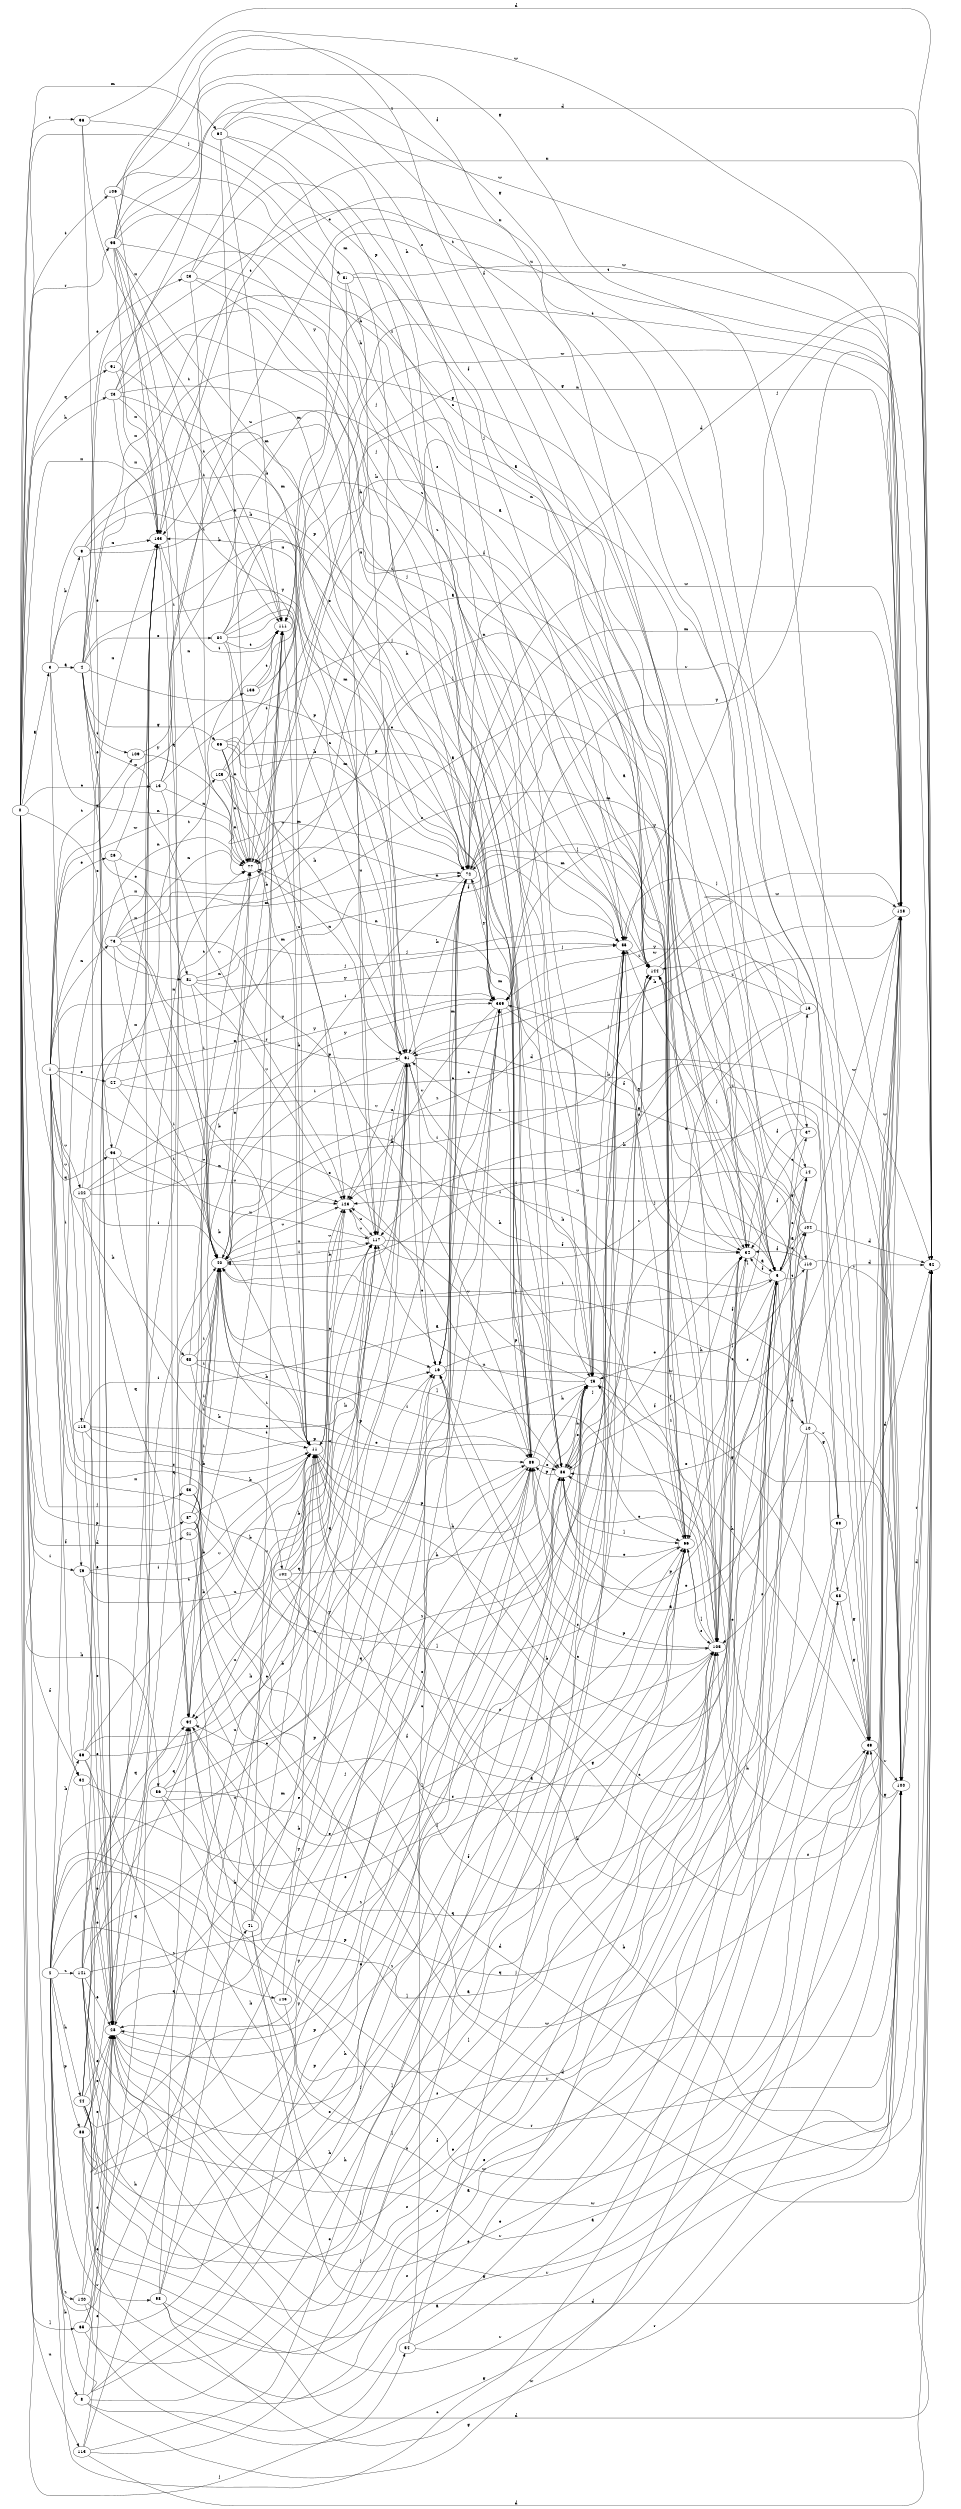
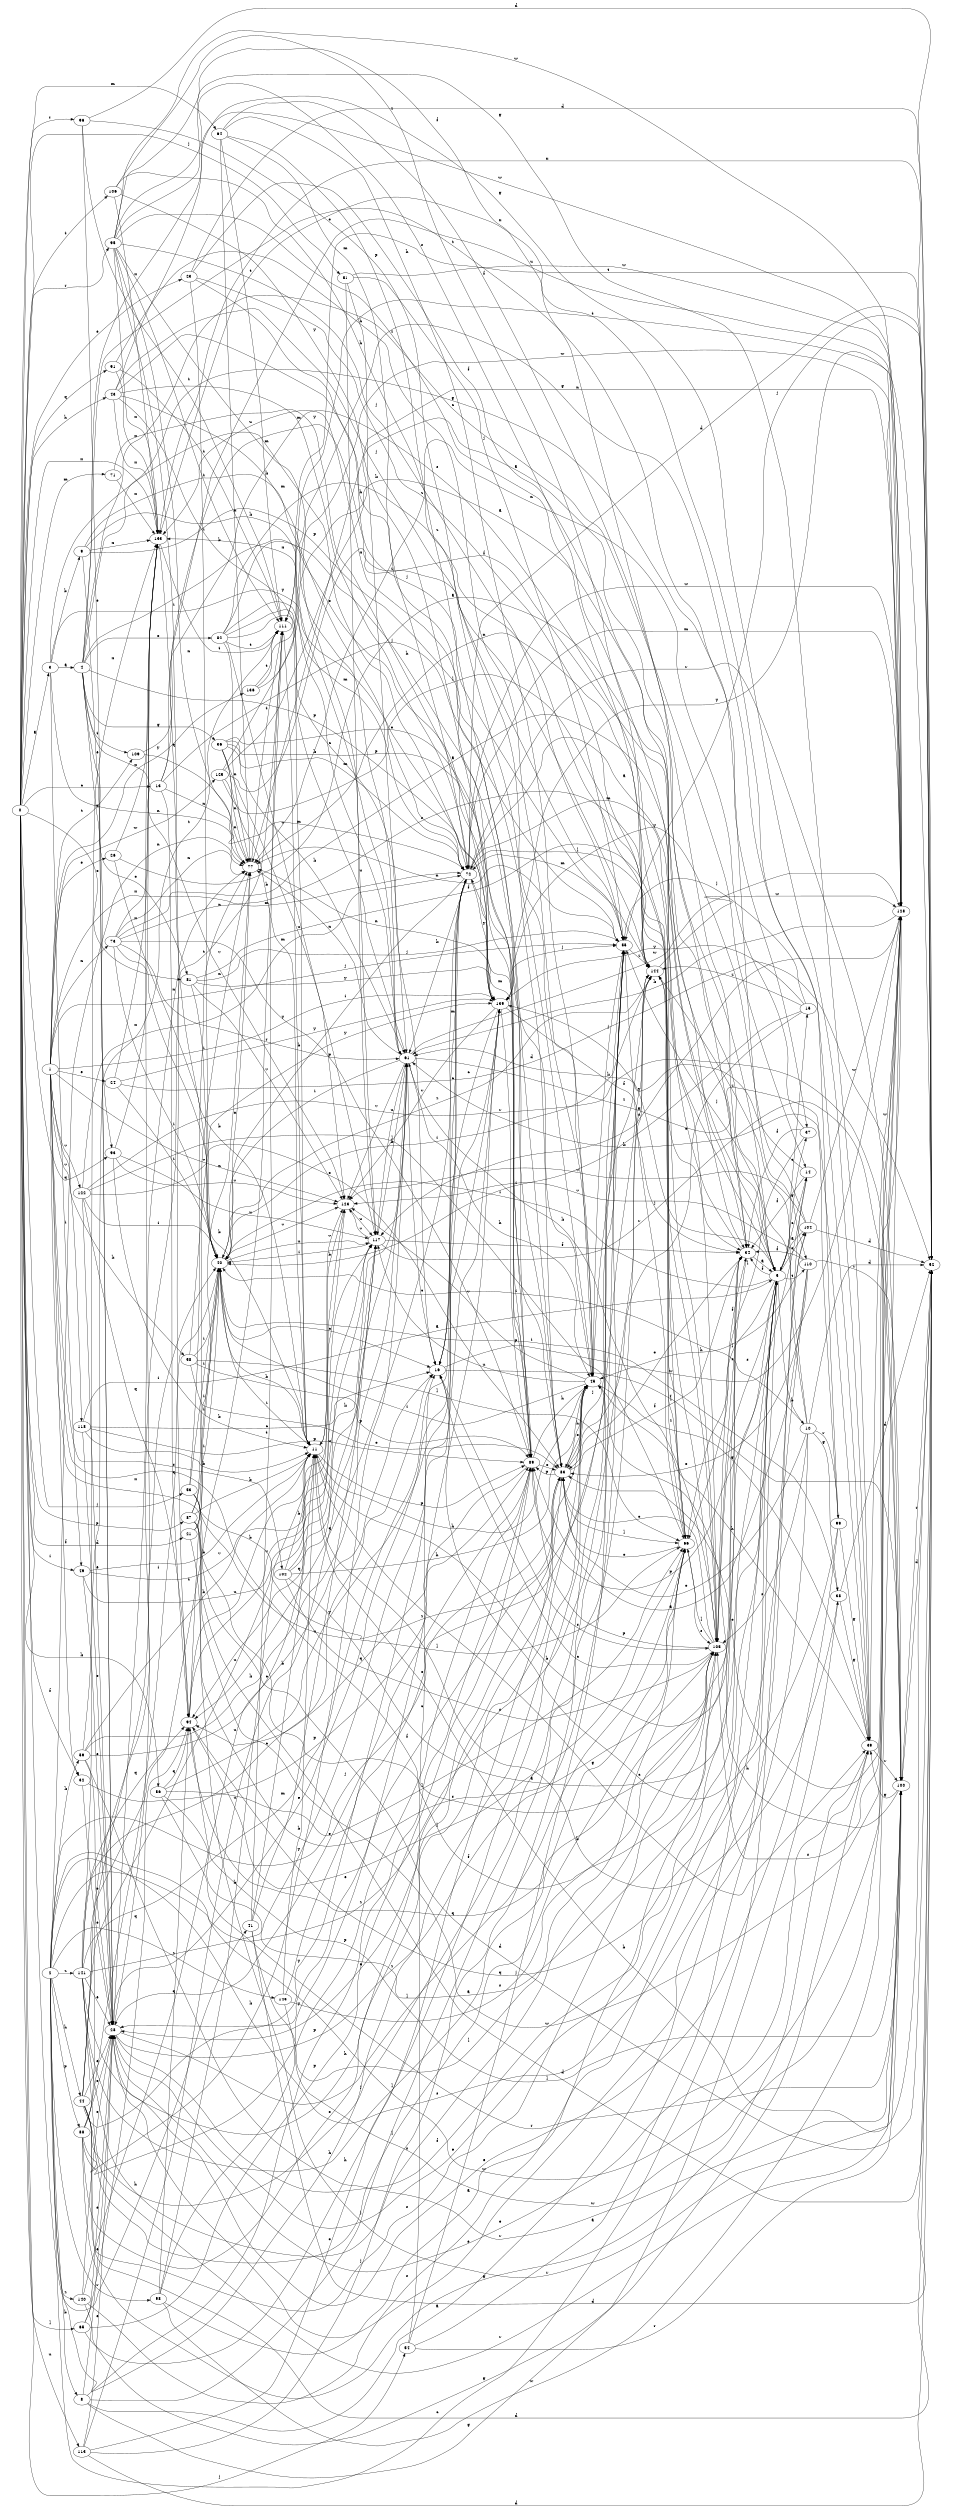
node "71": added
node "339": label "339" -> "139"
edge "53" -> "111": now "53" -> "77"
edge "45" -> "144": added, label "z"
edge "100" -> "40": now "38" -> "40"
edge "94" -> "100": label "r" -> "l"
edge "98" -> "105": now "143" -> "105"
